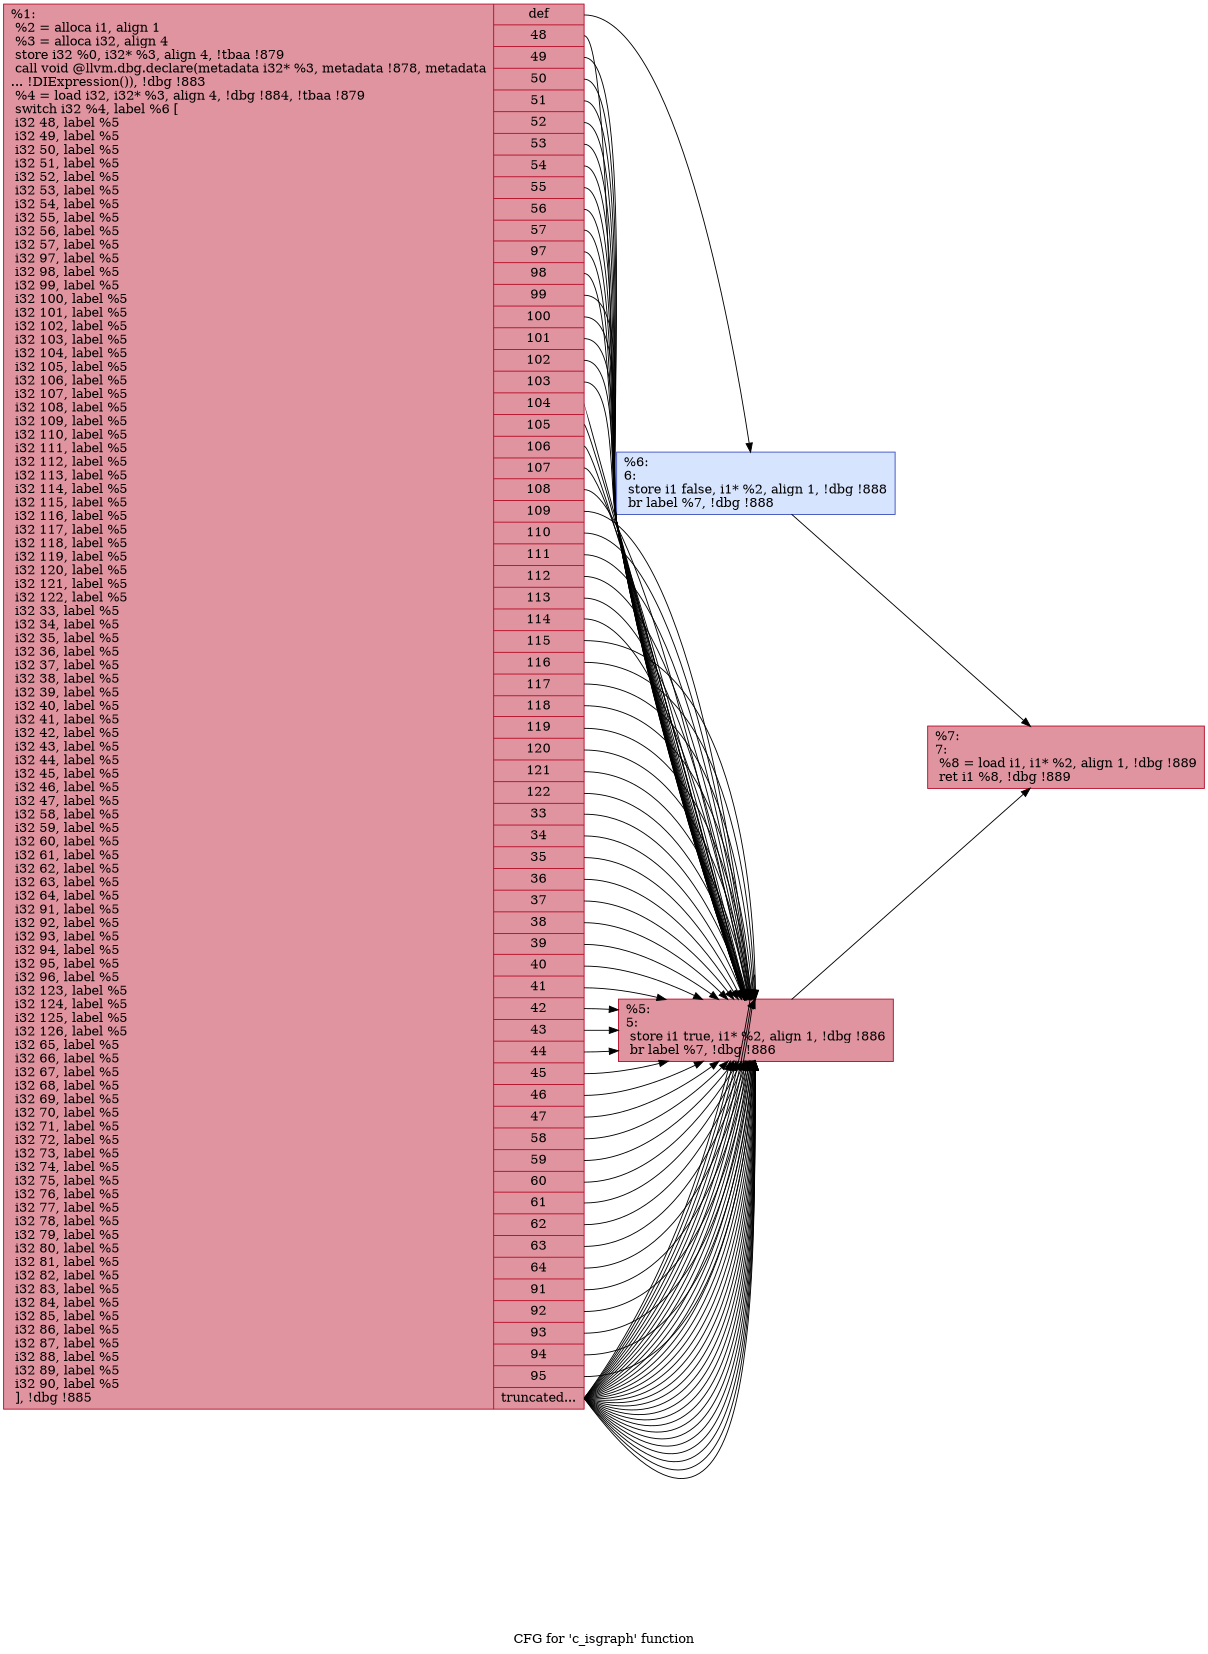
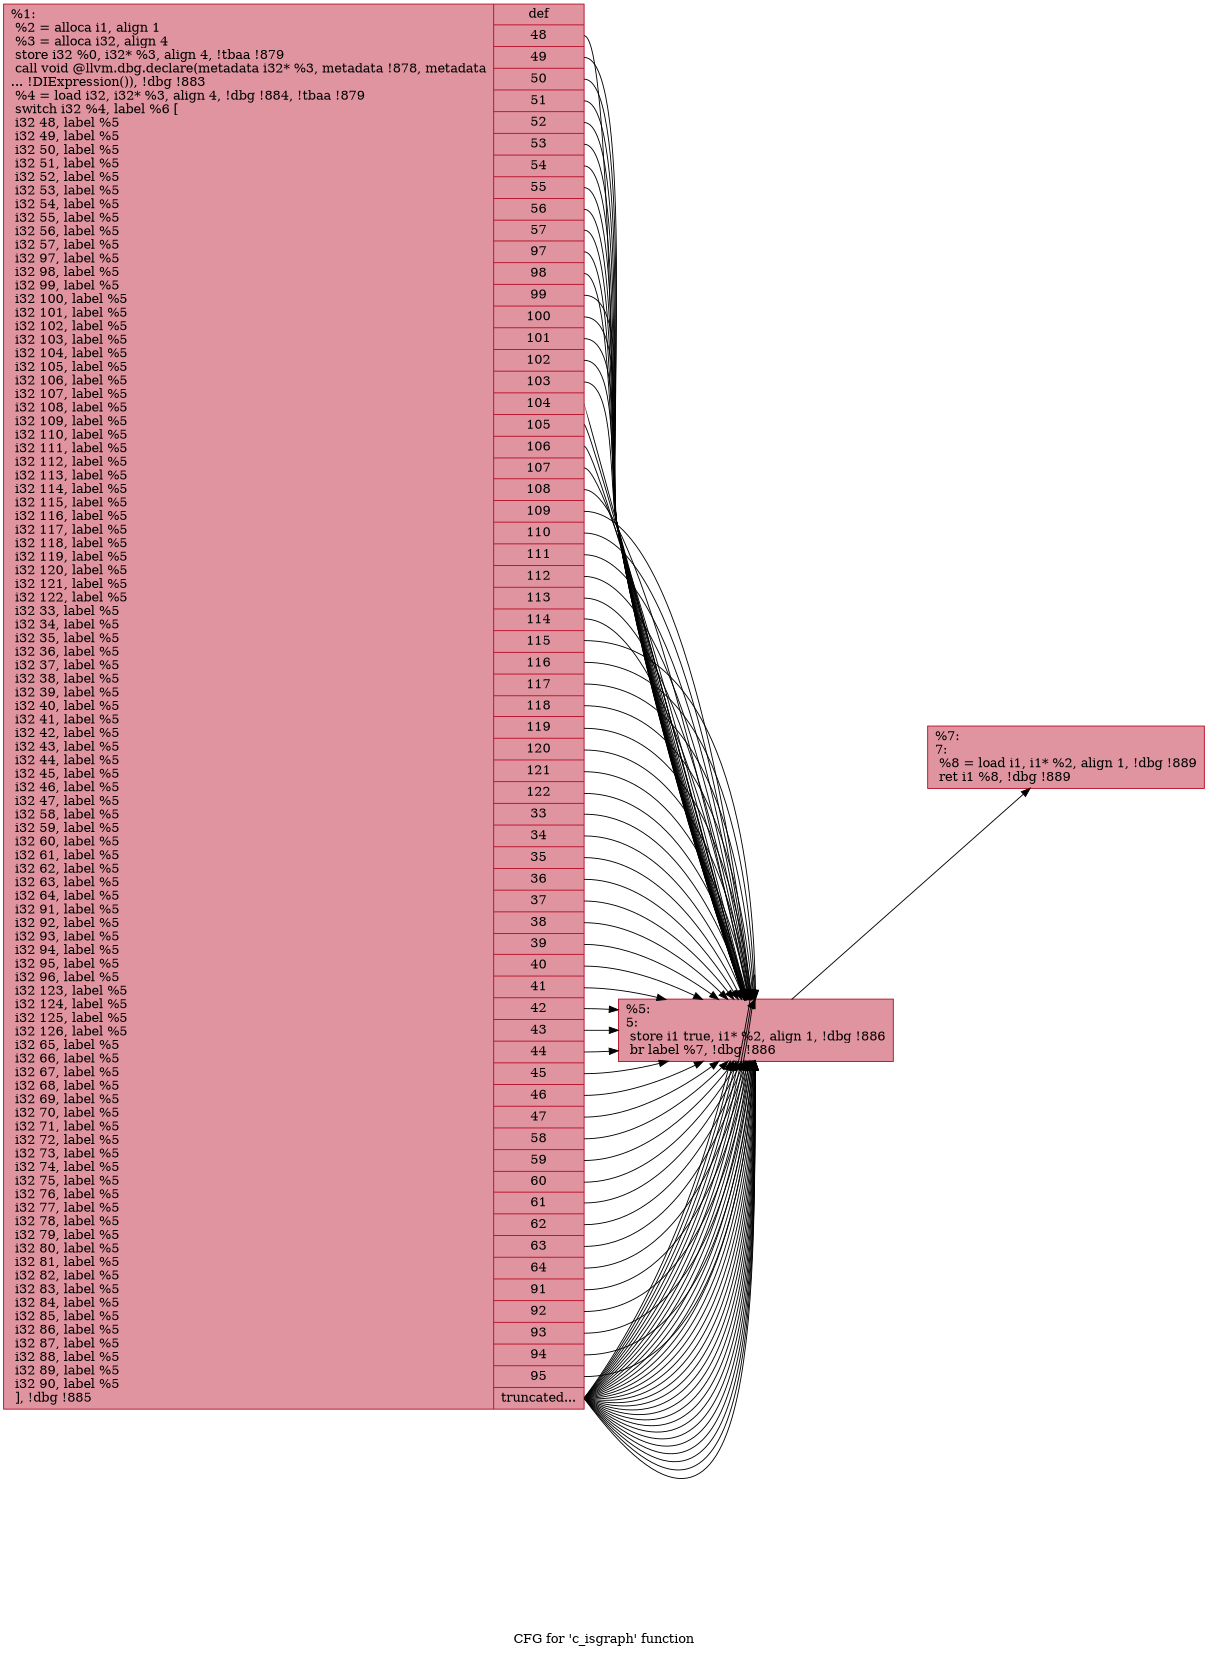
node "%6:": removed
